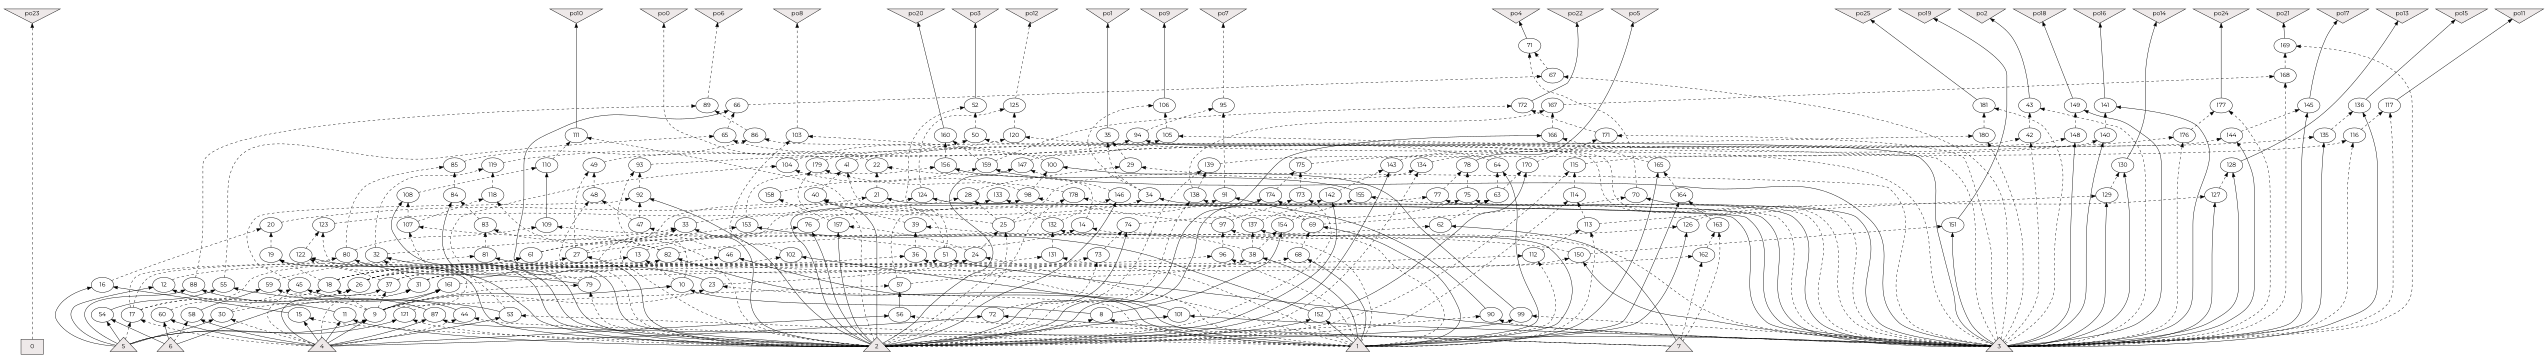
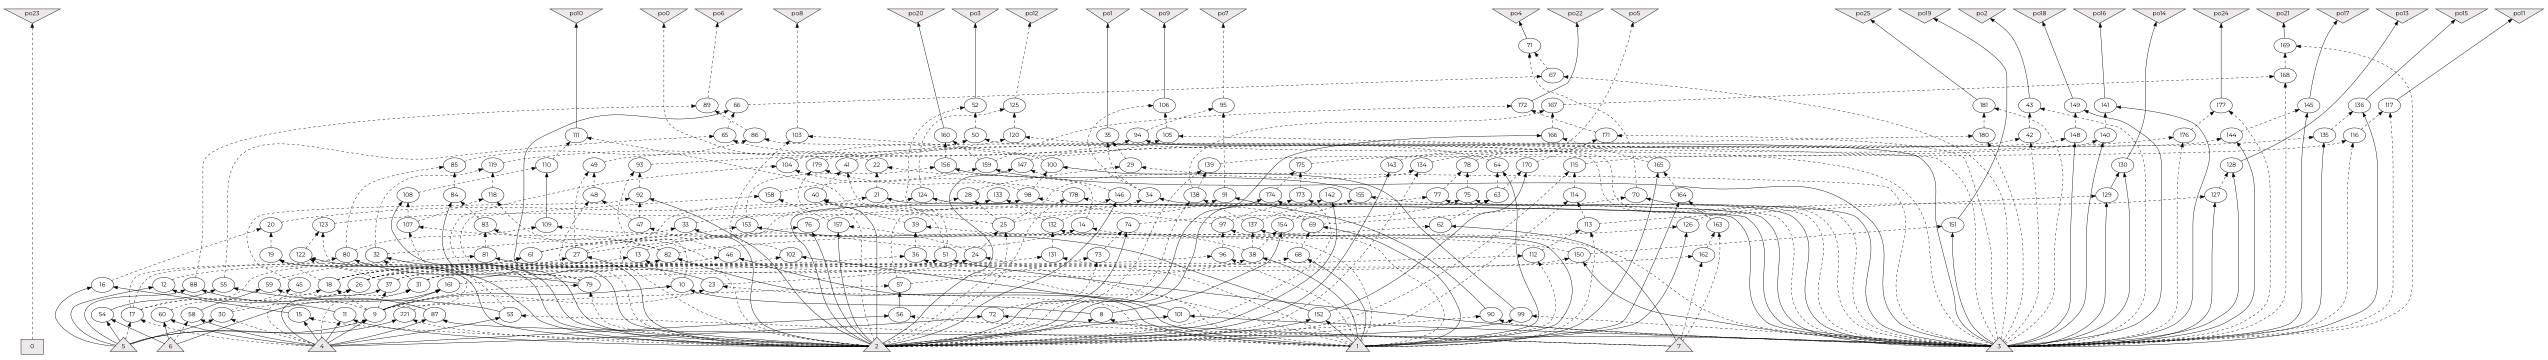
edge "78" -> "po5": style solid -> dashed
edge "142" -> "143": removed
edge "129" -> "130": style dashed -> solid
edge "79" -> "33": now "79" -> "158"
node "121": label "121" -> "221"
node "44": removed
